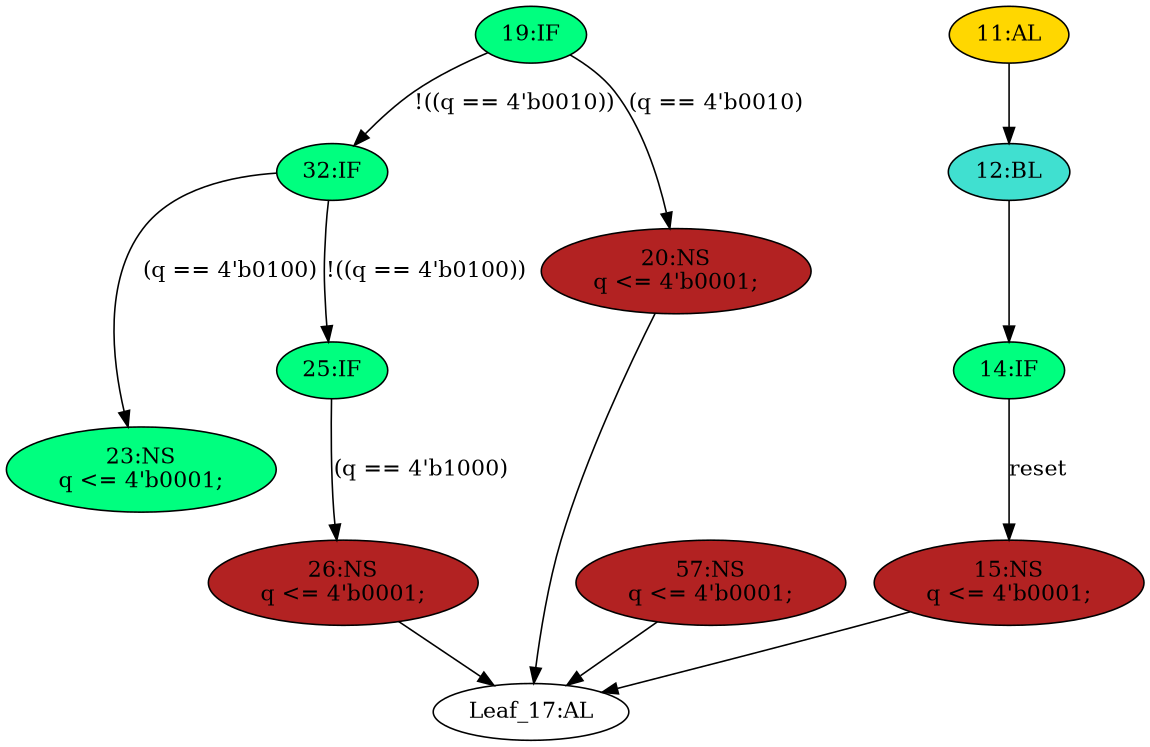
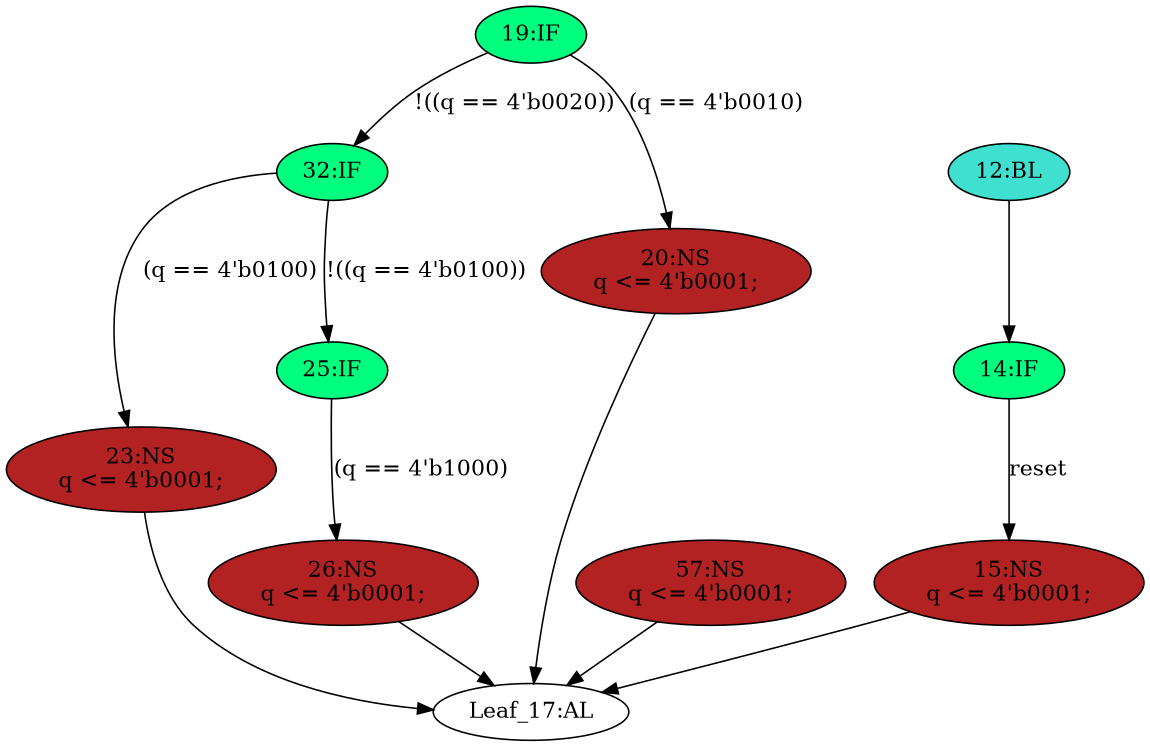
node "11:AL": removed
edge "19:IF" -> "32:IF": label "!((q == 4'b0010))" -> "!((q == 4'b0020))"
node "23:NS q <= 4'b0001;": fillcolor springgreen -> firebrick
edge "23:NS q <= 4'b0001;" -> "Leaf_17:AL": added
